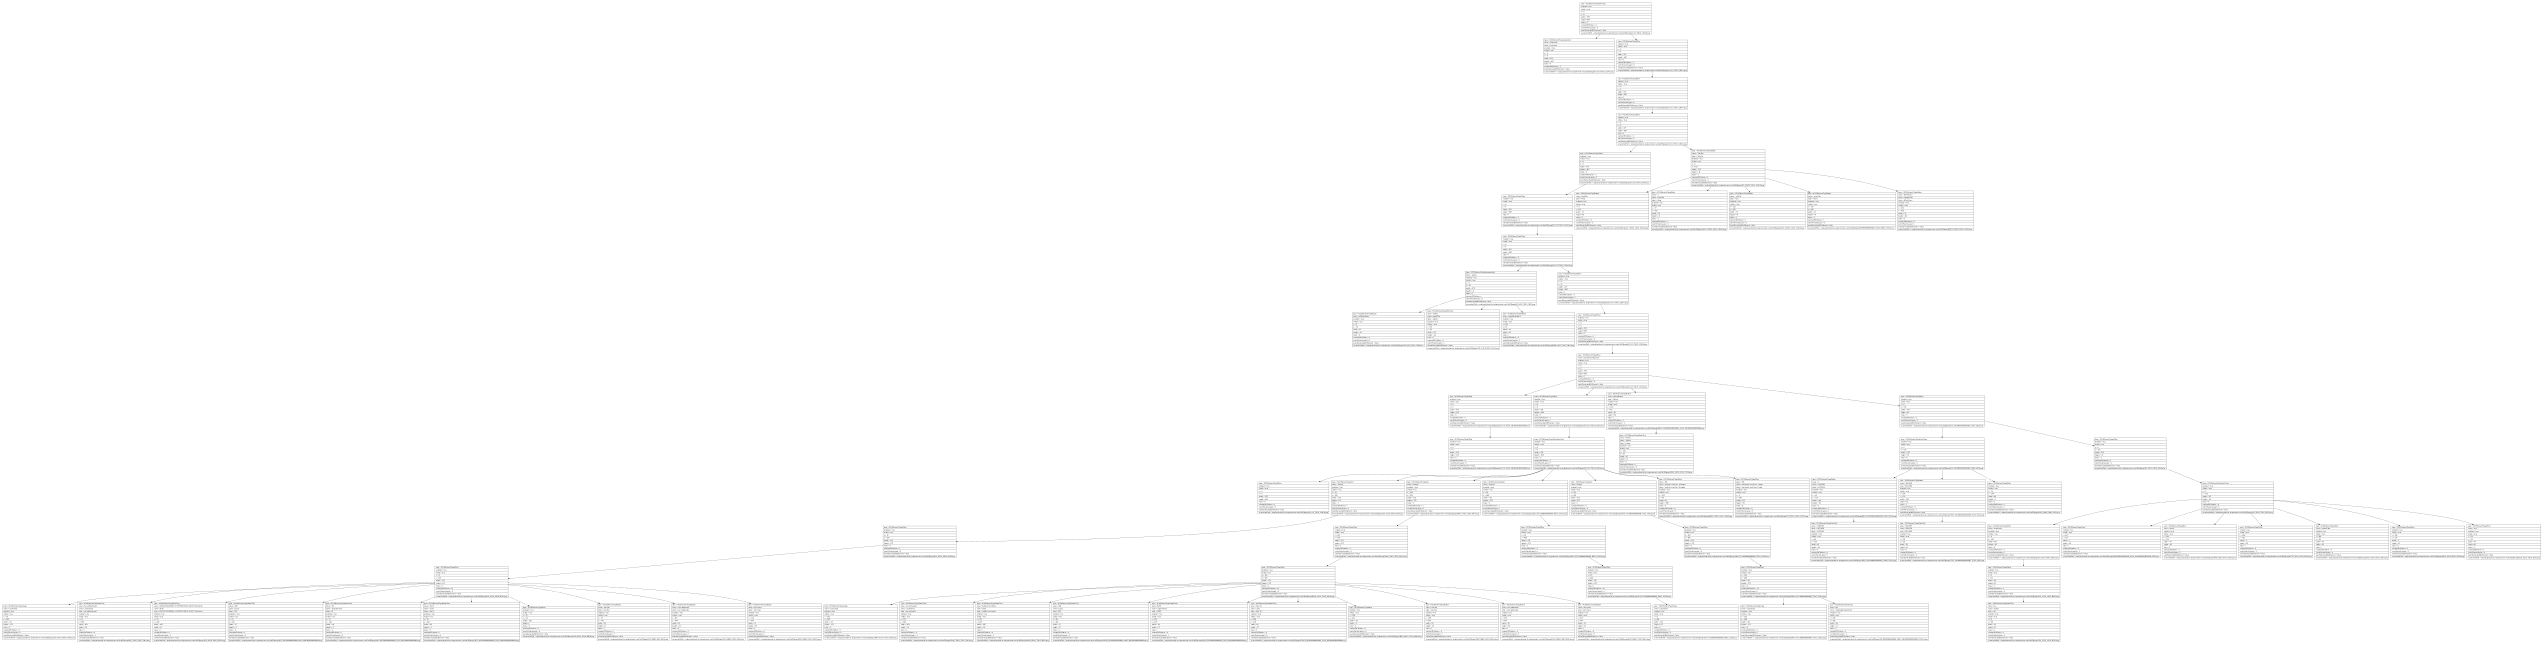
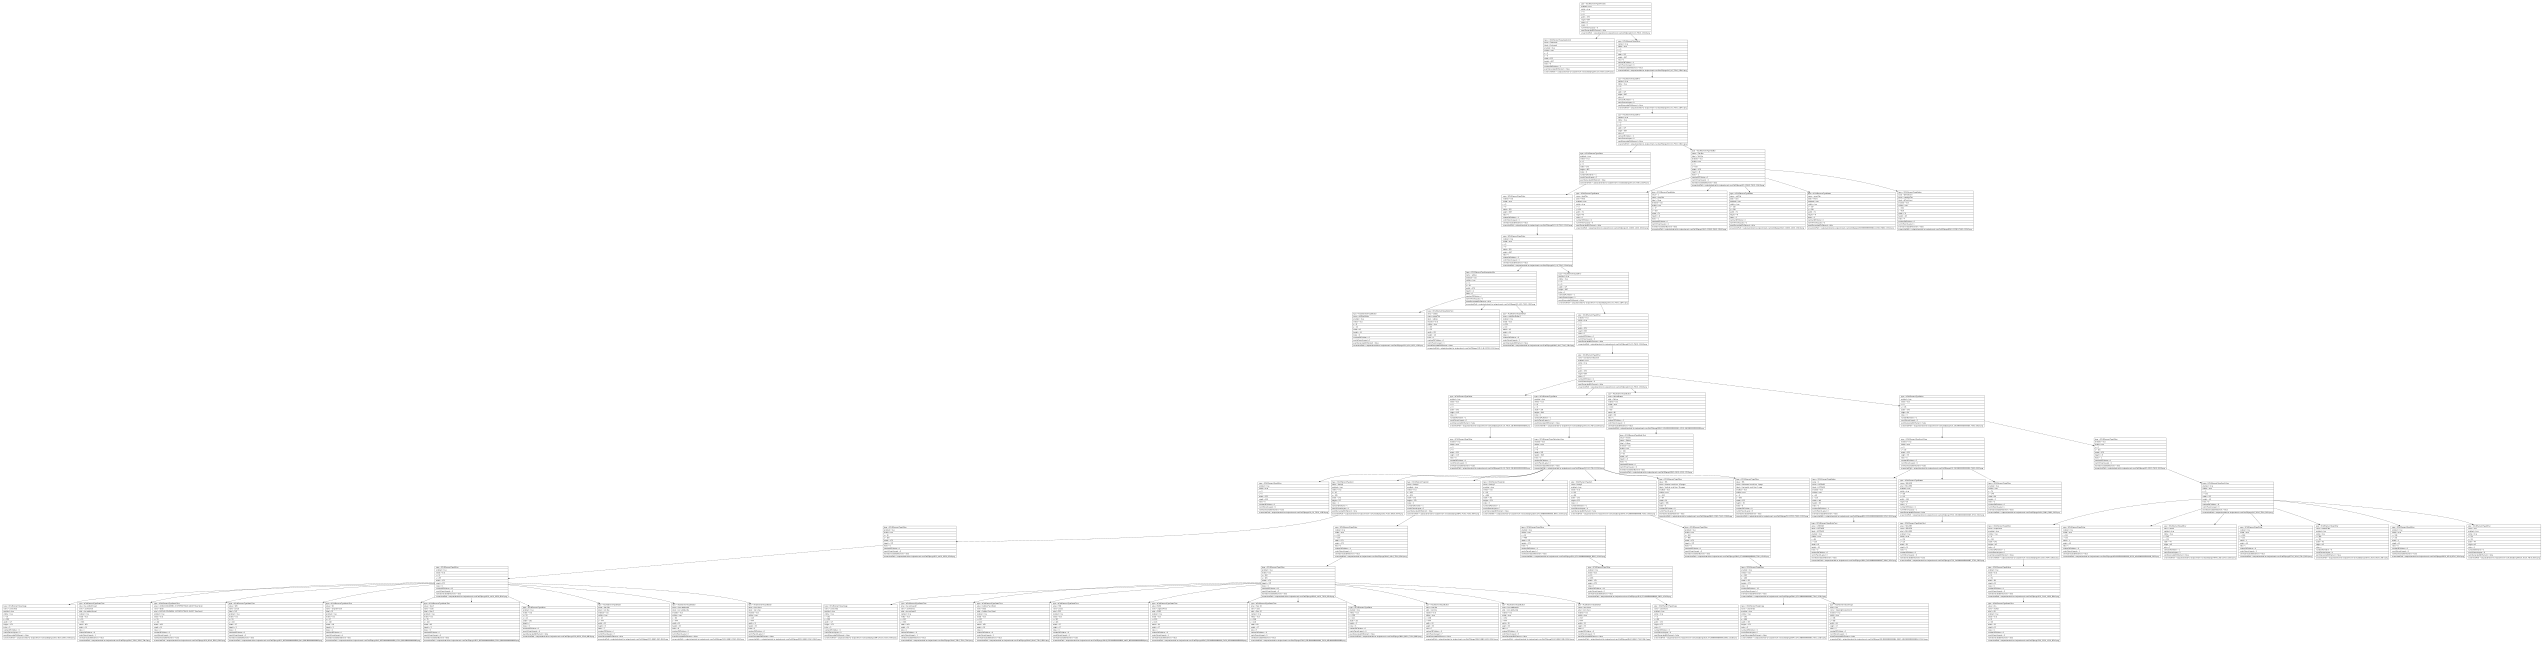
node "type = XCUIElementTypeWindow": text "numberOfChildren = 1" -> "pages = 1"
